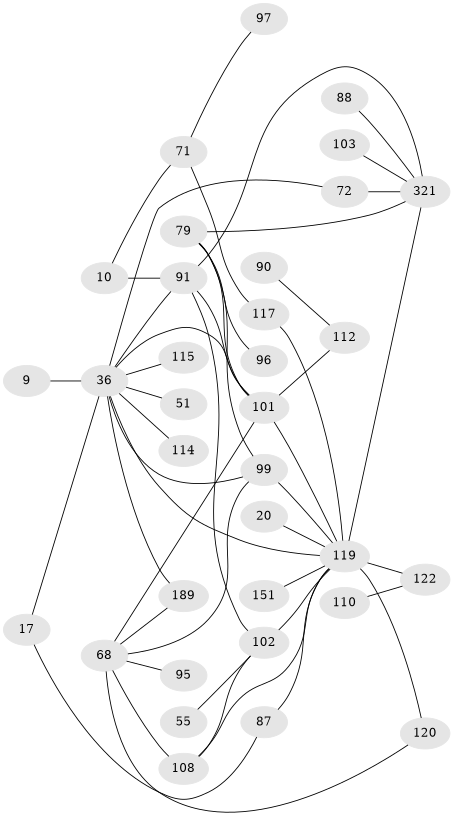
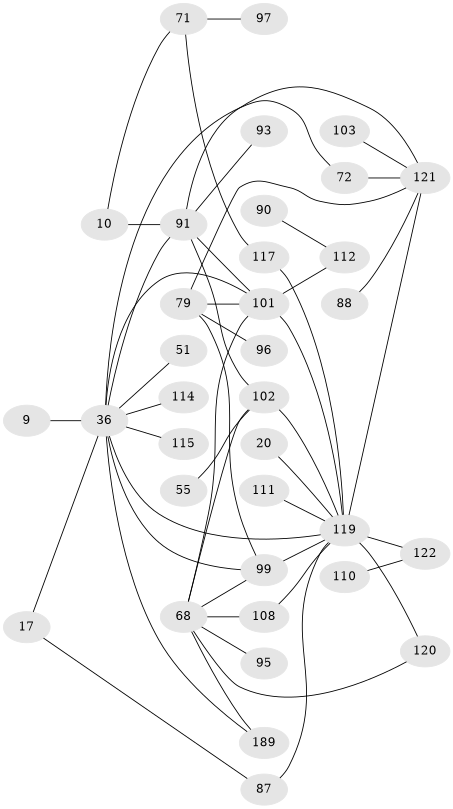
node "93": added
node "321": label "321" -> "121"
node "151": label "151" -> "111"
edge "102" -- "108": now "102" -- "68"
